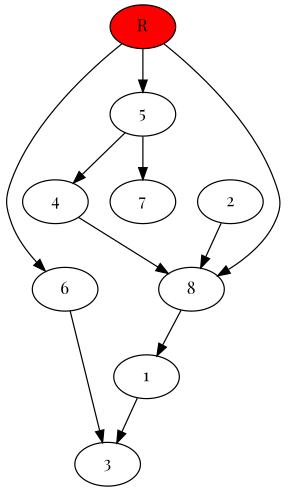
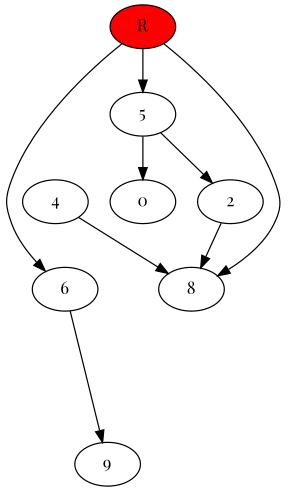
edge "5" -> "4": now "5" -> "2"
node "7": label "7" -> "0"
node "1": removed
node "3": label "3" -> "9"
